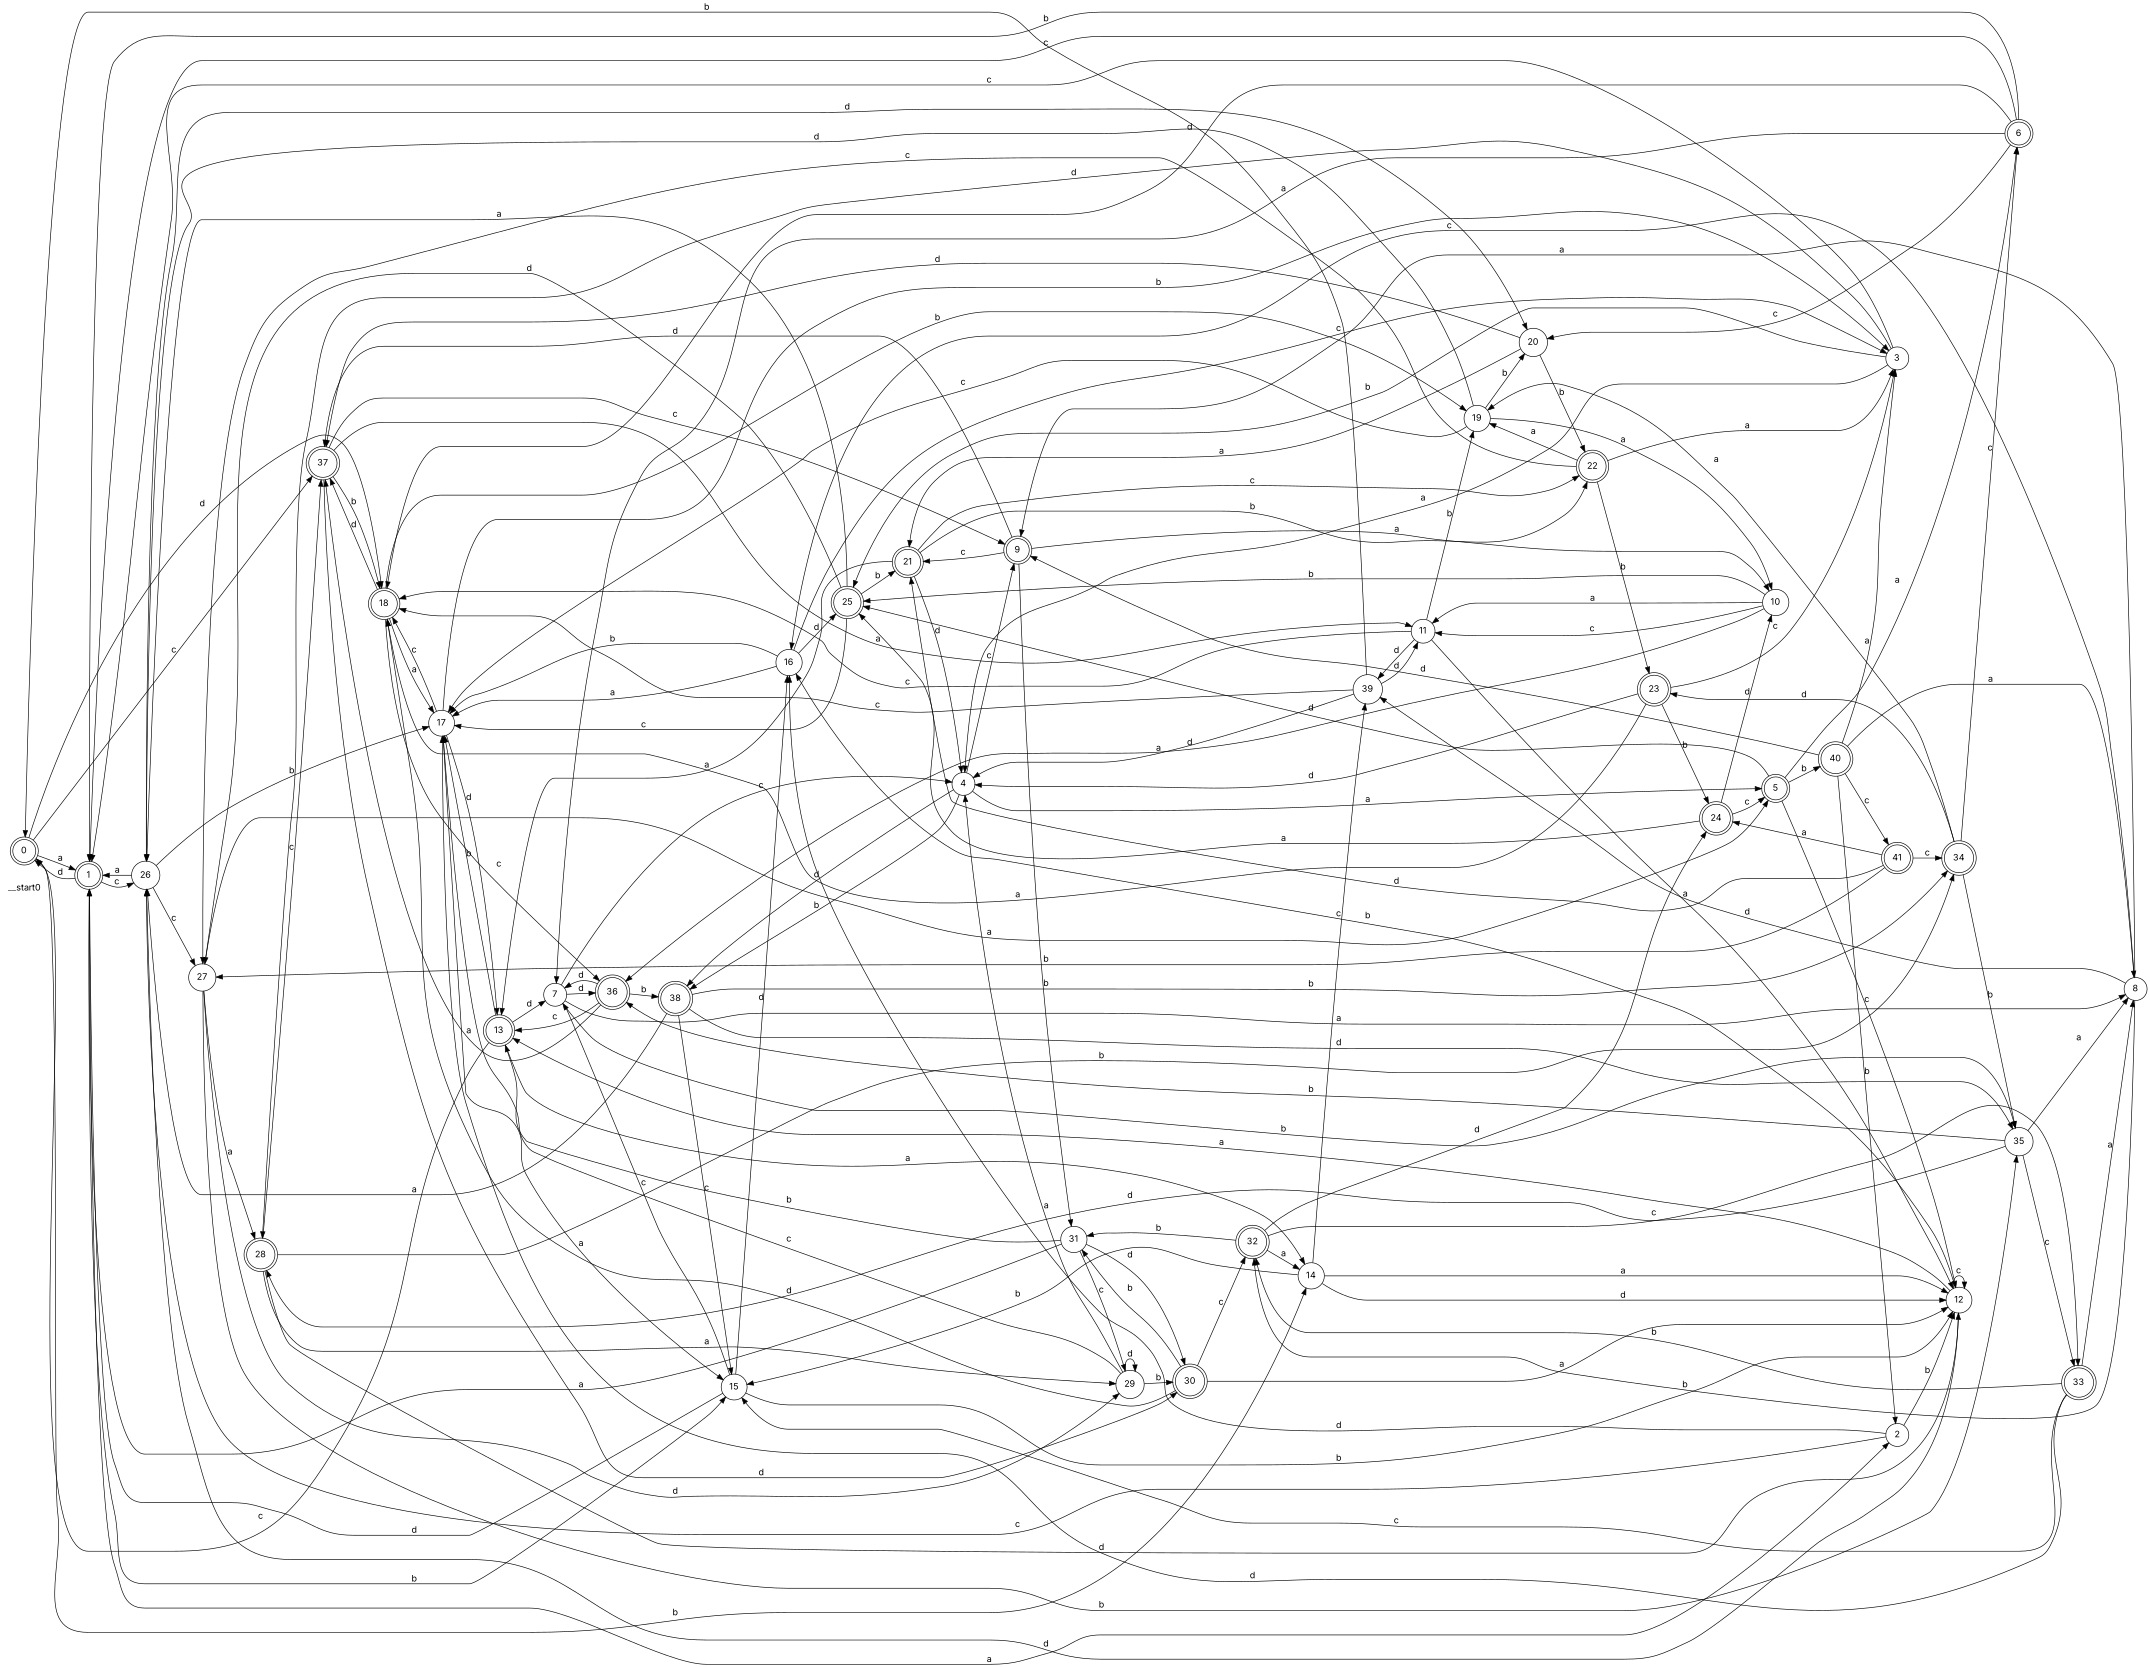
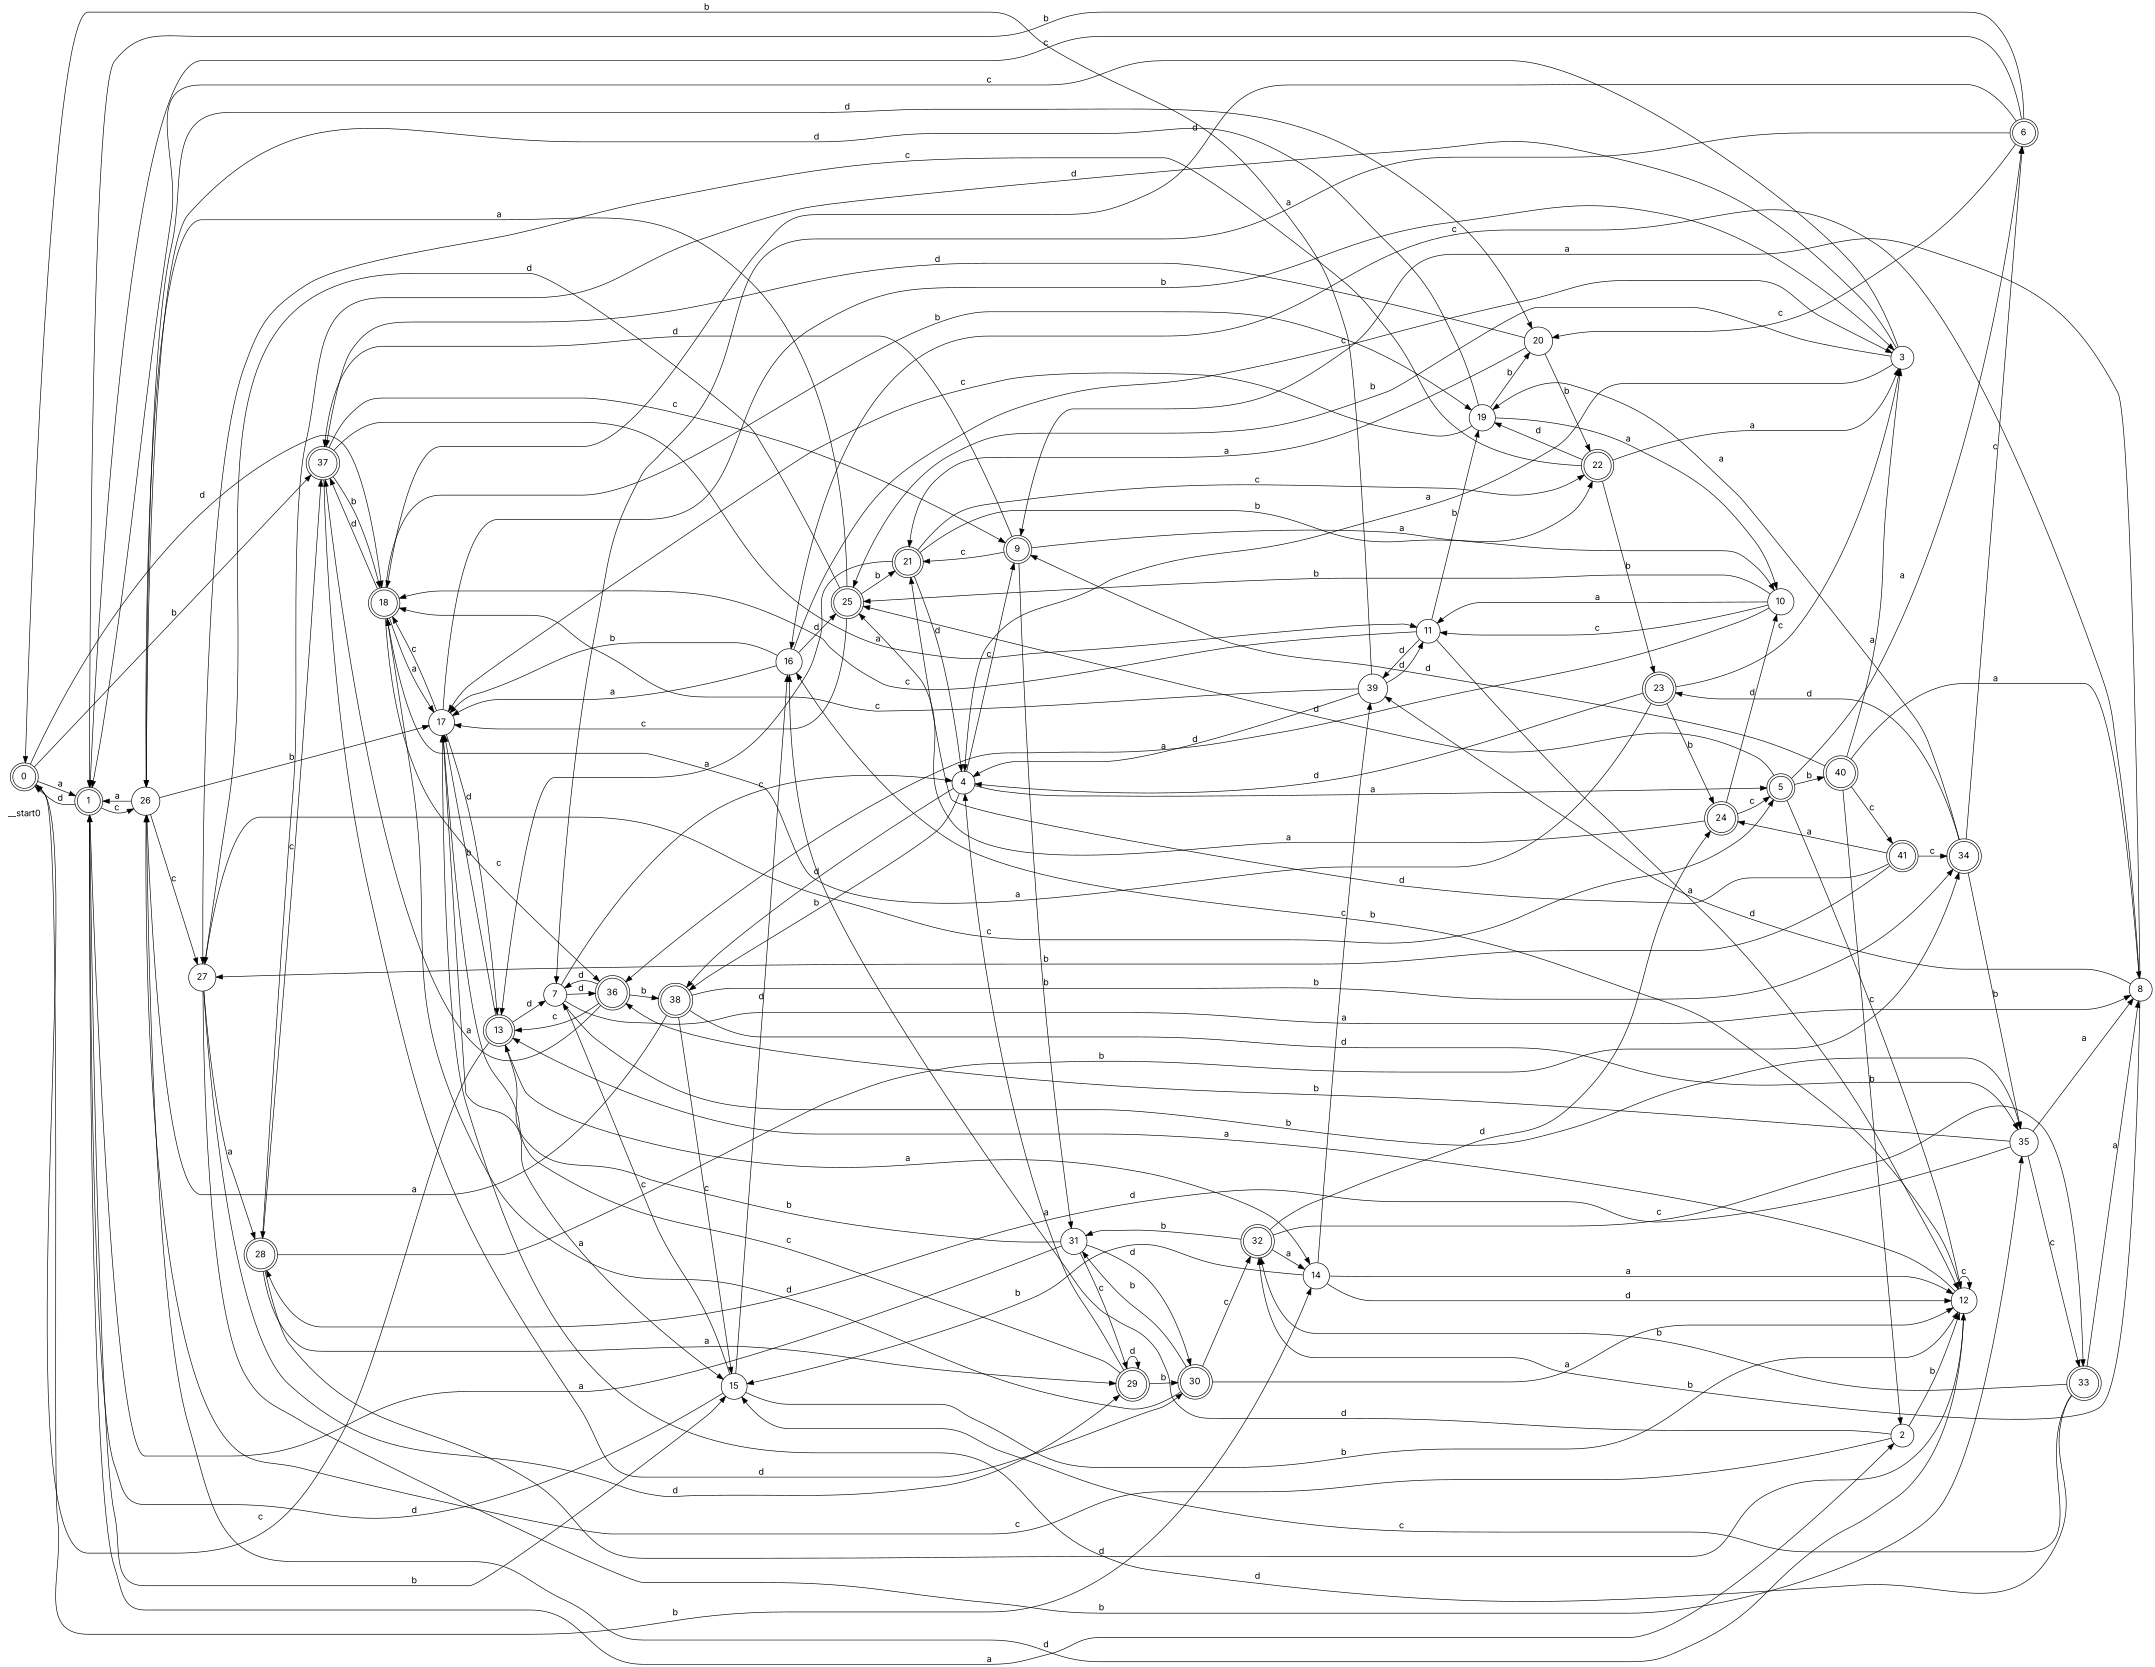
edge "22" -> "19": label "a" -> "d"
edge "0" -> "37": label "c" -> "b"
edge "27" -> "5": label "a" -> "c"
node "29": shape circle -> doublecircle
